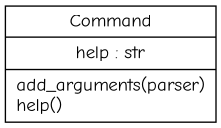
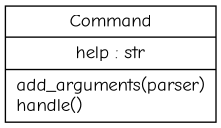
node "Command": text "help()" -> "handle()"
